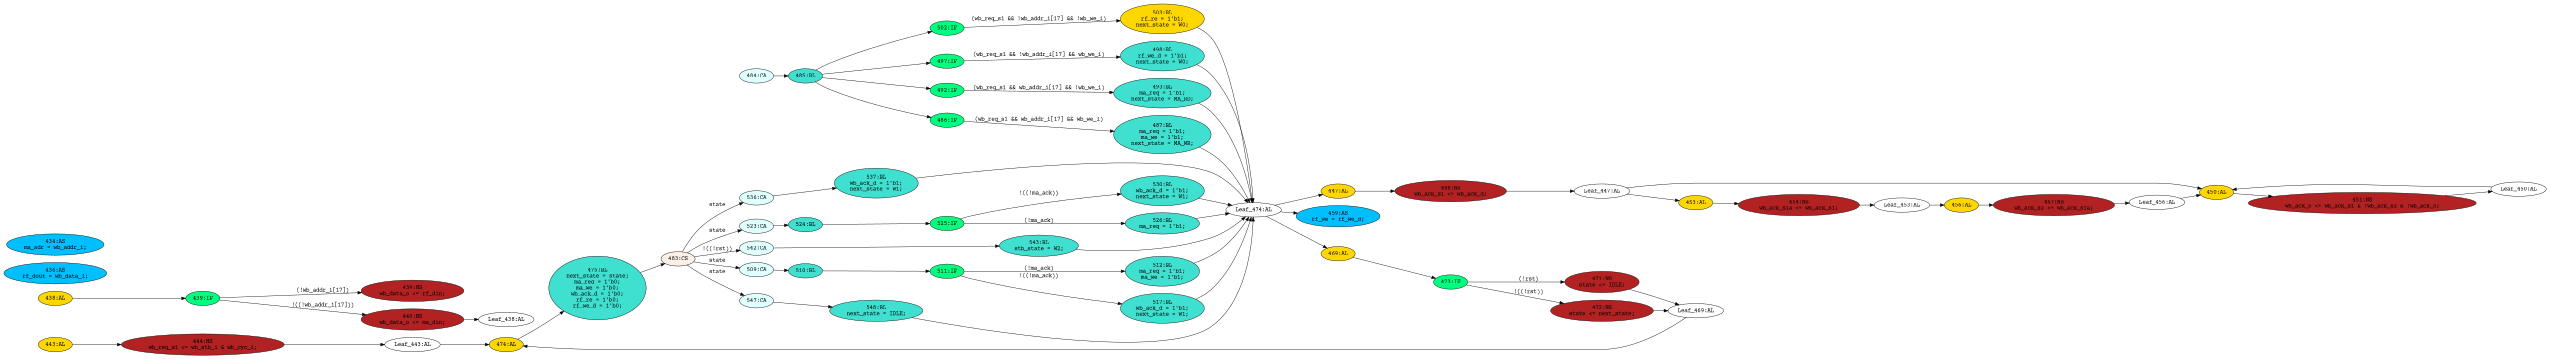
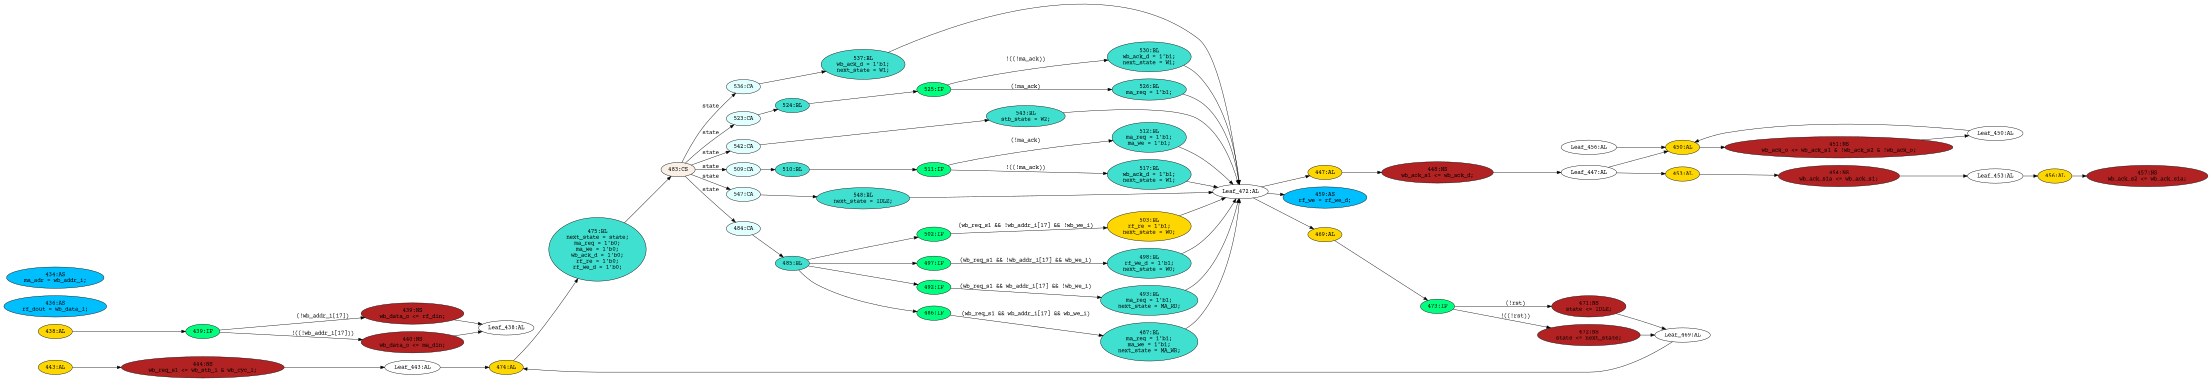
edge "483:CS" -> "484:CA": added, label "state"
edge "457:NS wb_ack_s2 <= wb_ack_s1a;" -> "Leaf_456:AL": removed
node "Leaf_474:AL": label "Leaf_474:AL" -> "Leaf_472:AL"
edge "483:CS" -> "542:CA": label "!((!rst))" -> "state"
edge "439:NS wb_data_o <= rf_din;" -> "Leaf_438:AL": added
